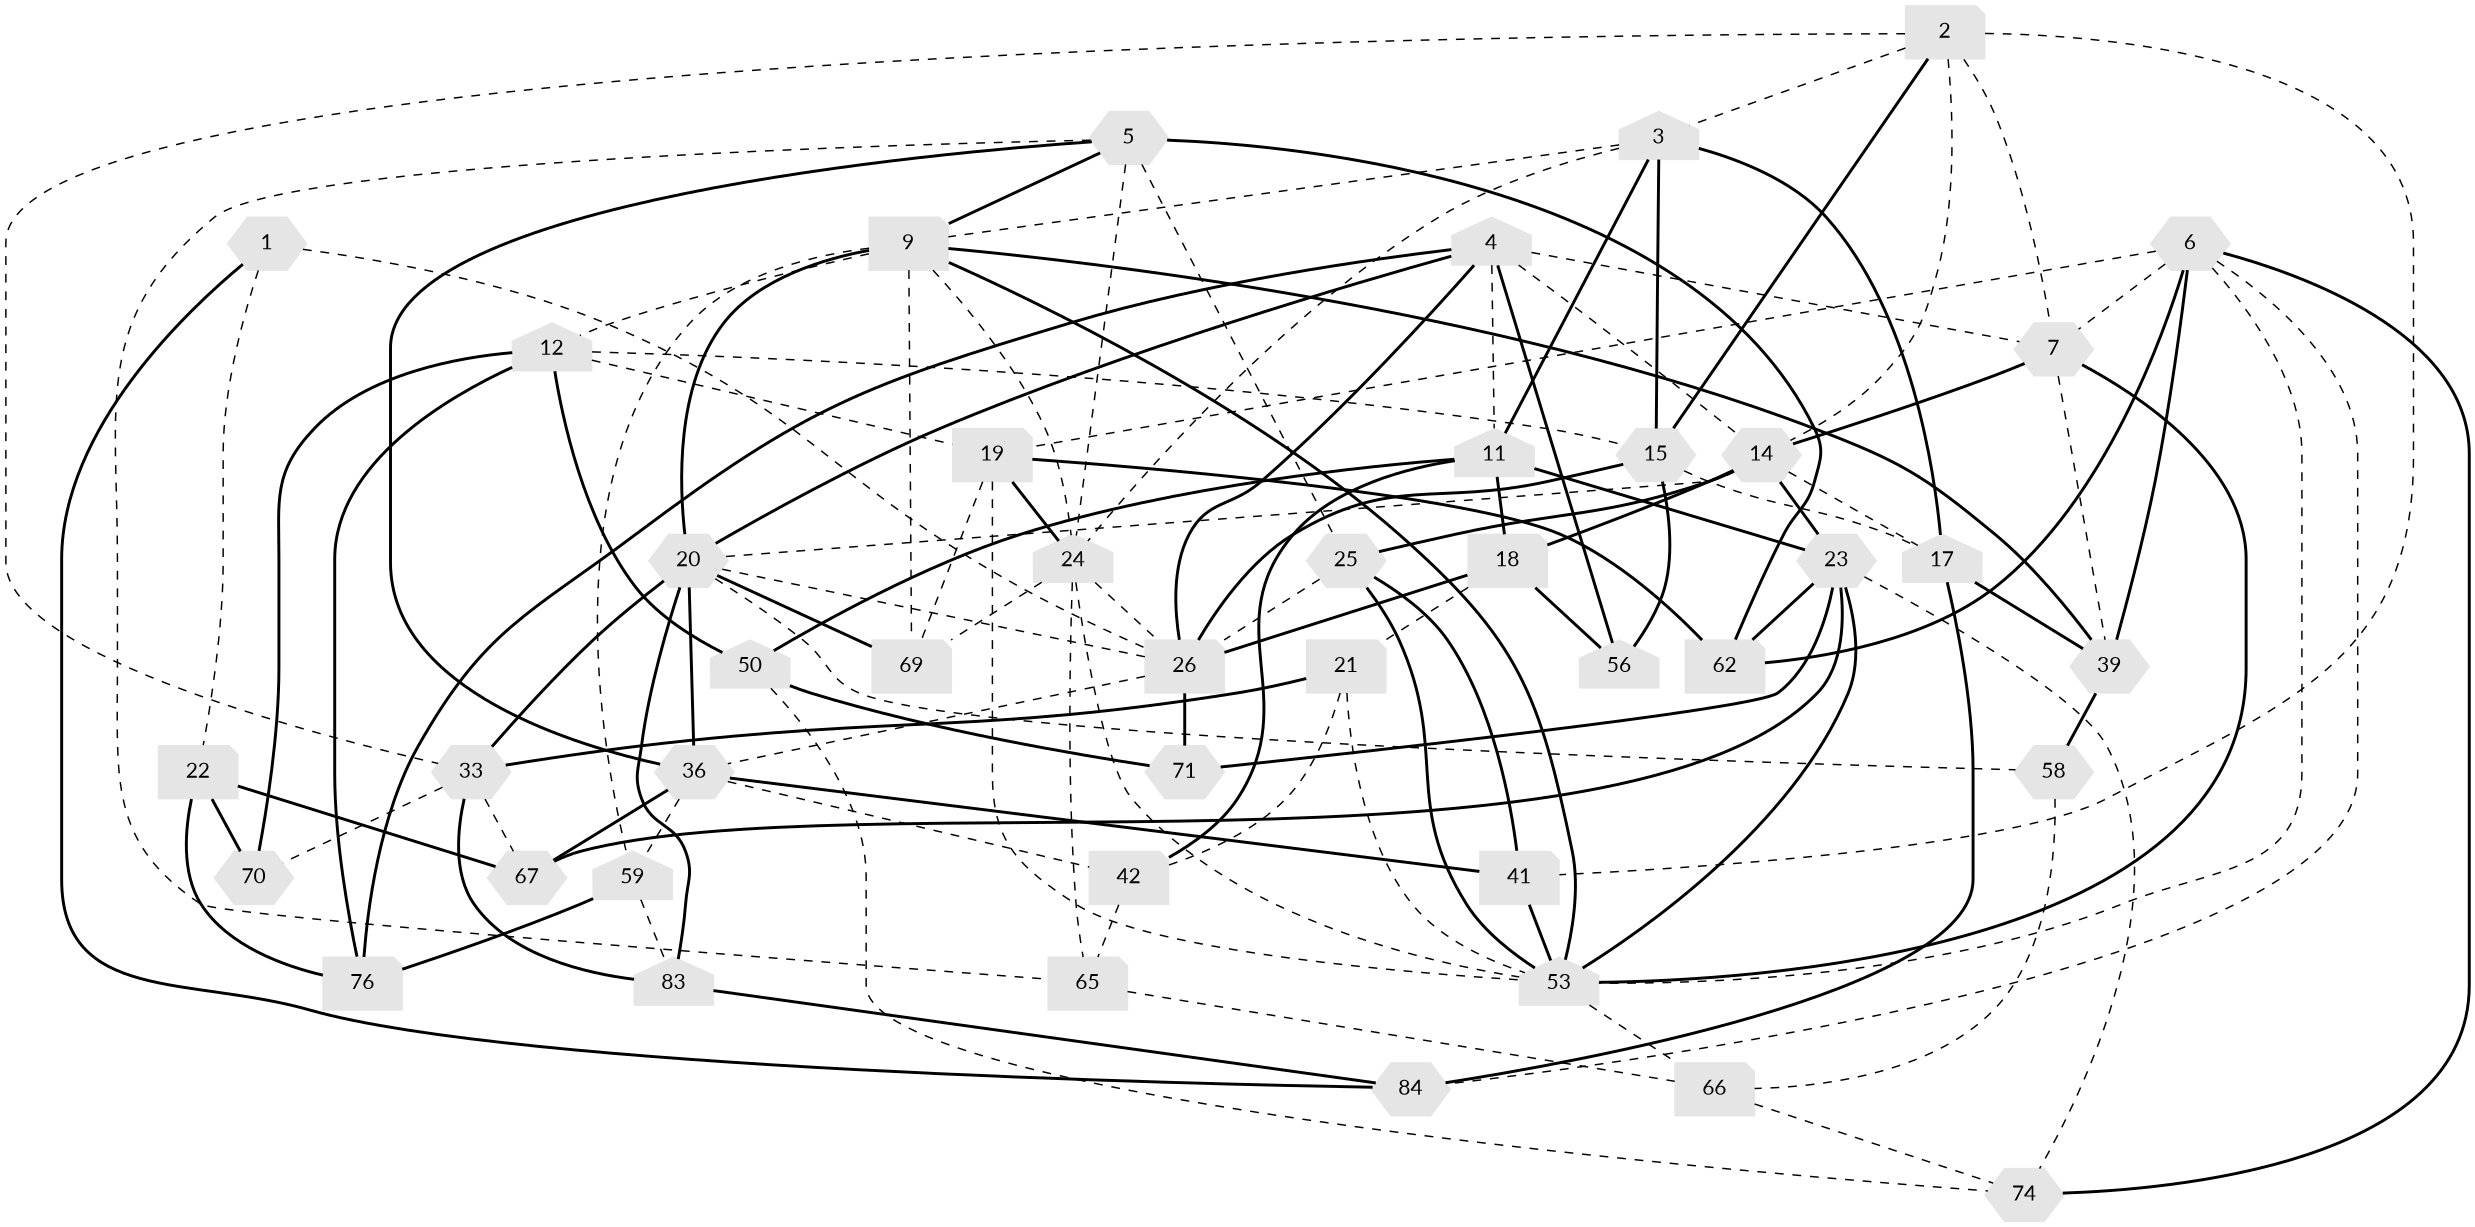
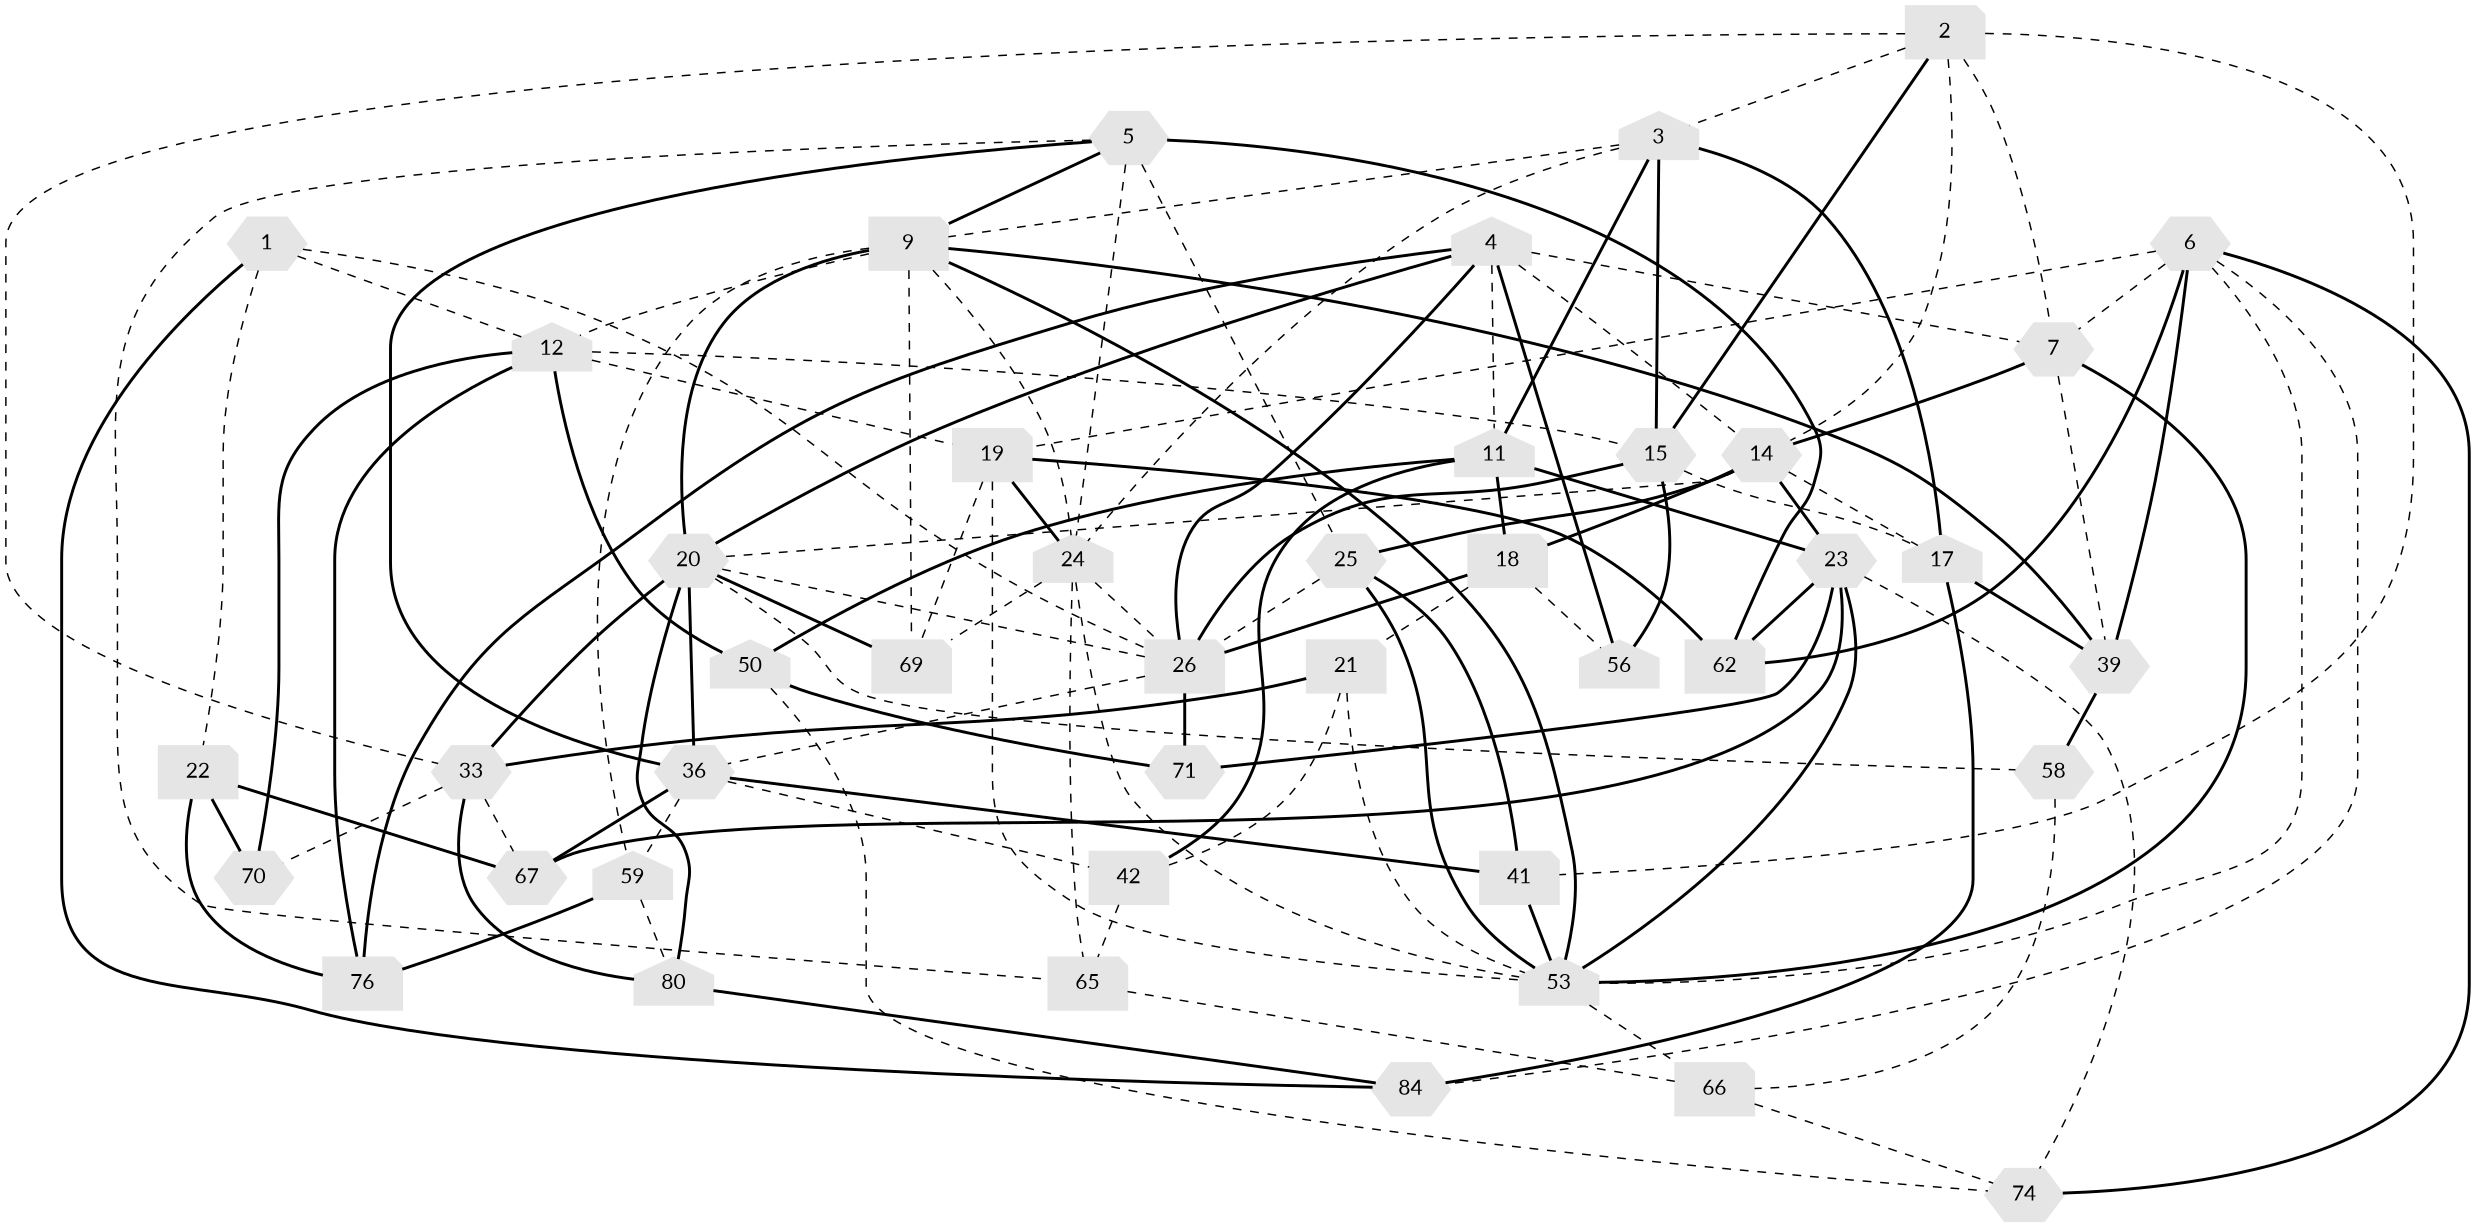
edge "1" -- "12": added
edge "18" -- "56": style bold -> dashed
node "83": label "83" -> "80"
